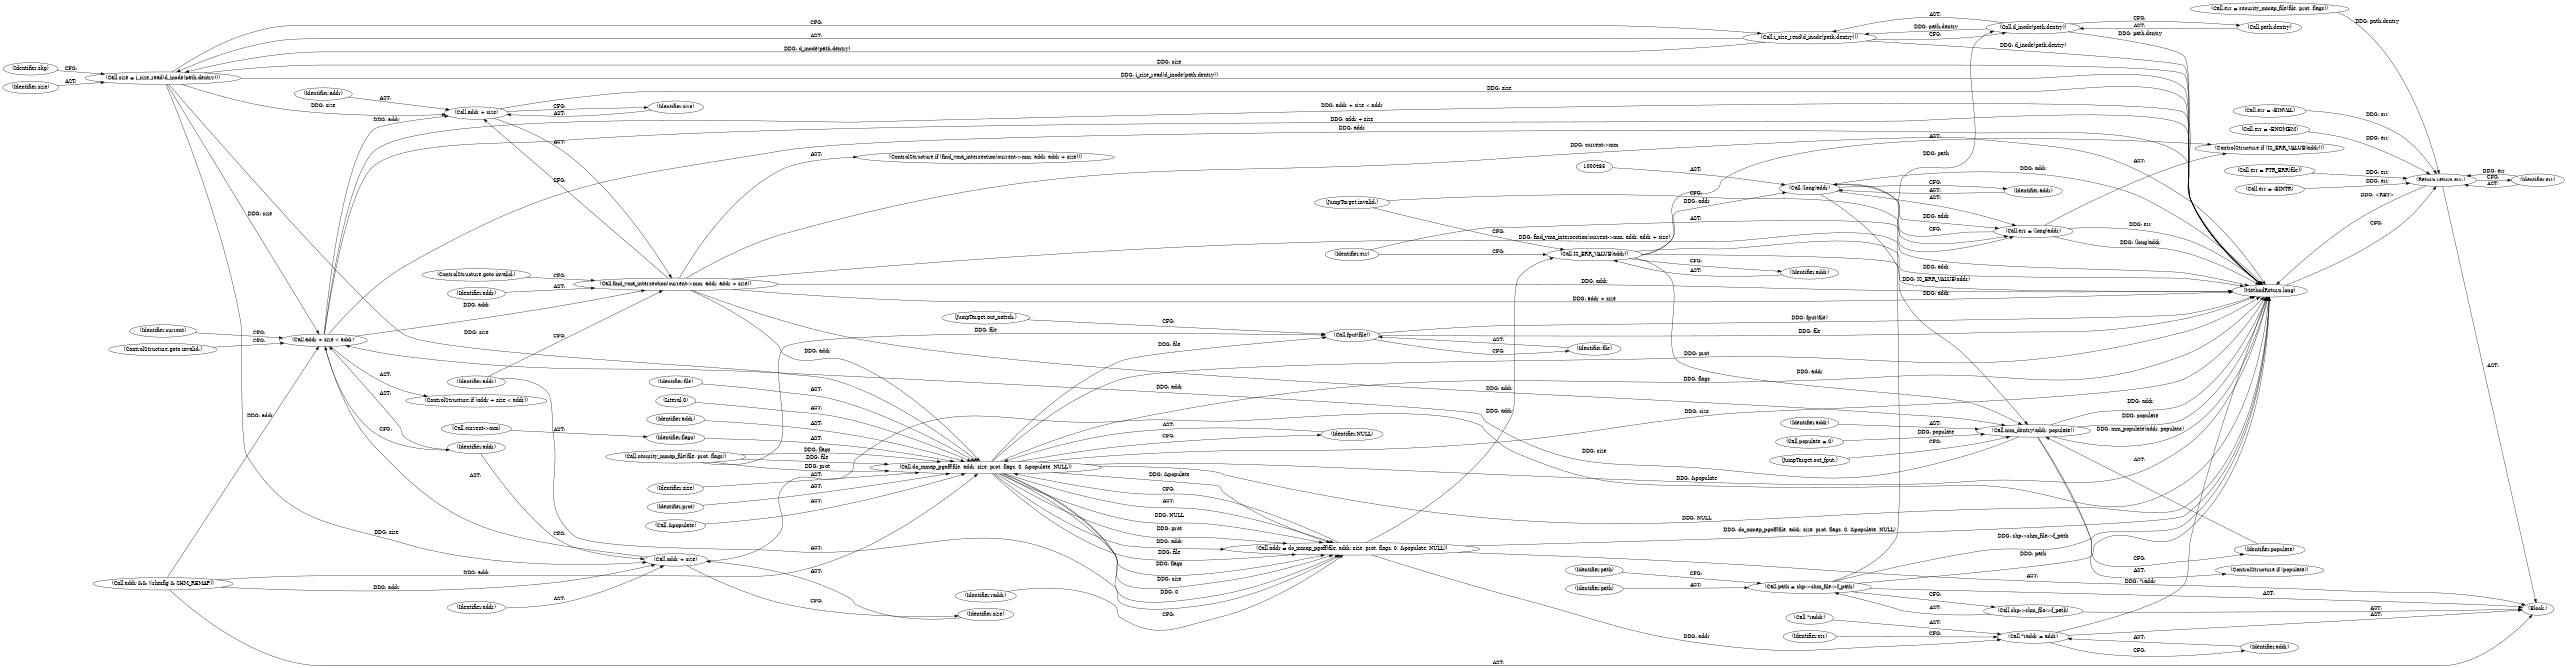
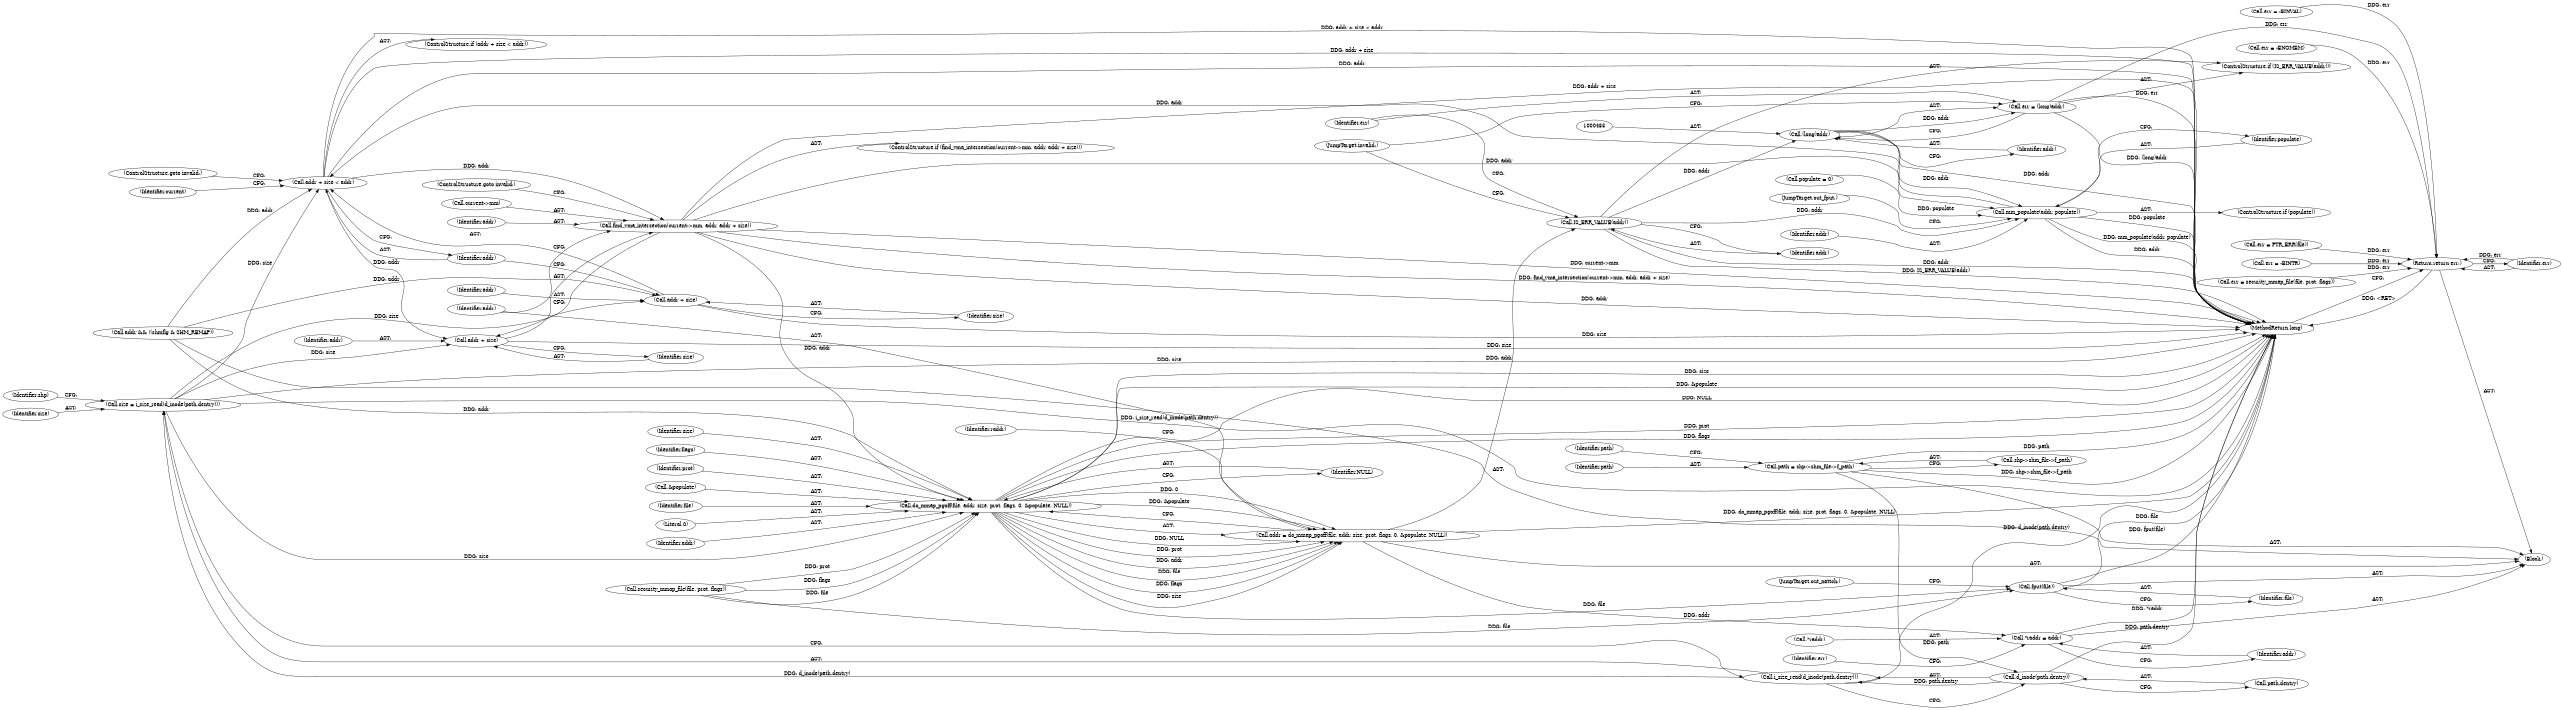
edge "(Call,err = security_mmap_file(file, prot, flags))" -> "(Return,return err;)": label "DDG: path.dentry" -> "DDG: err"
edge "(Call,err = (long)addr)" -> "(Return,return err;)": added, label "DDG: err"
node "(Call,mm_dentry(addr, populate))": label "(Call,mm_dentry(addr, populate))" -> "(Call,mm_populate(addr, populate))"
edge "(Call,current->mm)" -> "(Identifier,flags)": now "(Call,current->mm)" -> "(Call,find_vma_intersection(current->mm, addr, addr + size))"
edge "(Call,shp->shm_file->f_path)" -> "(Block,)": now "(Call,fput(file))" -> "(Block,)"
